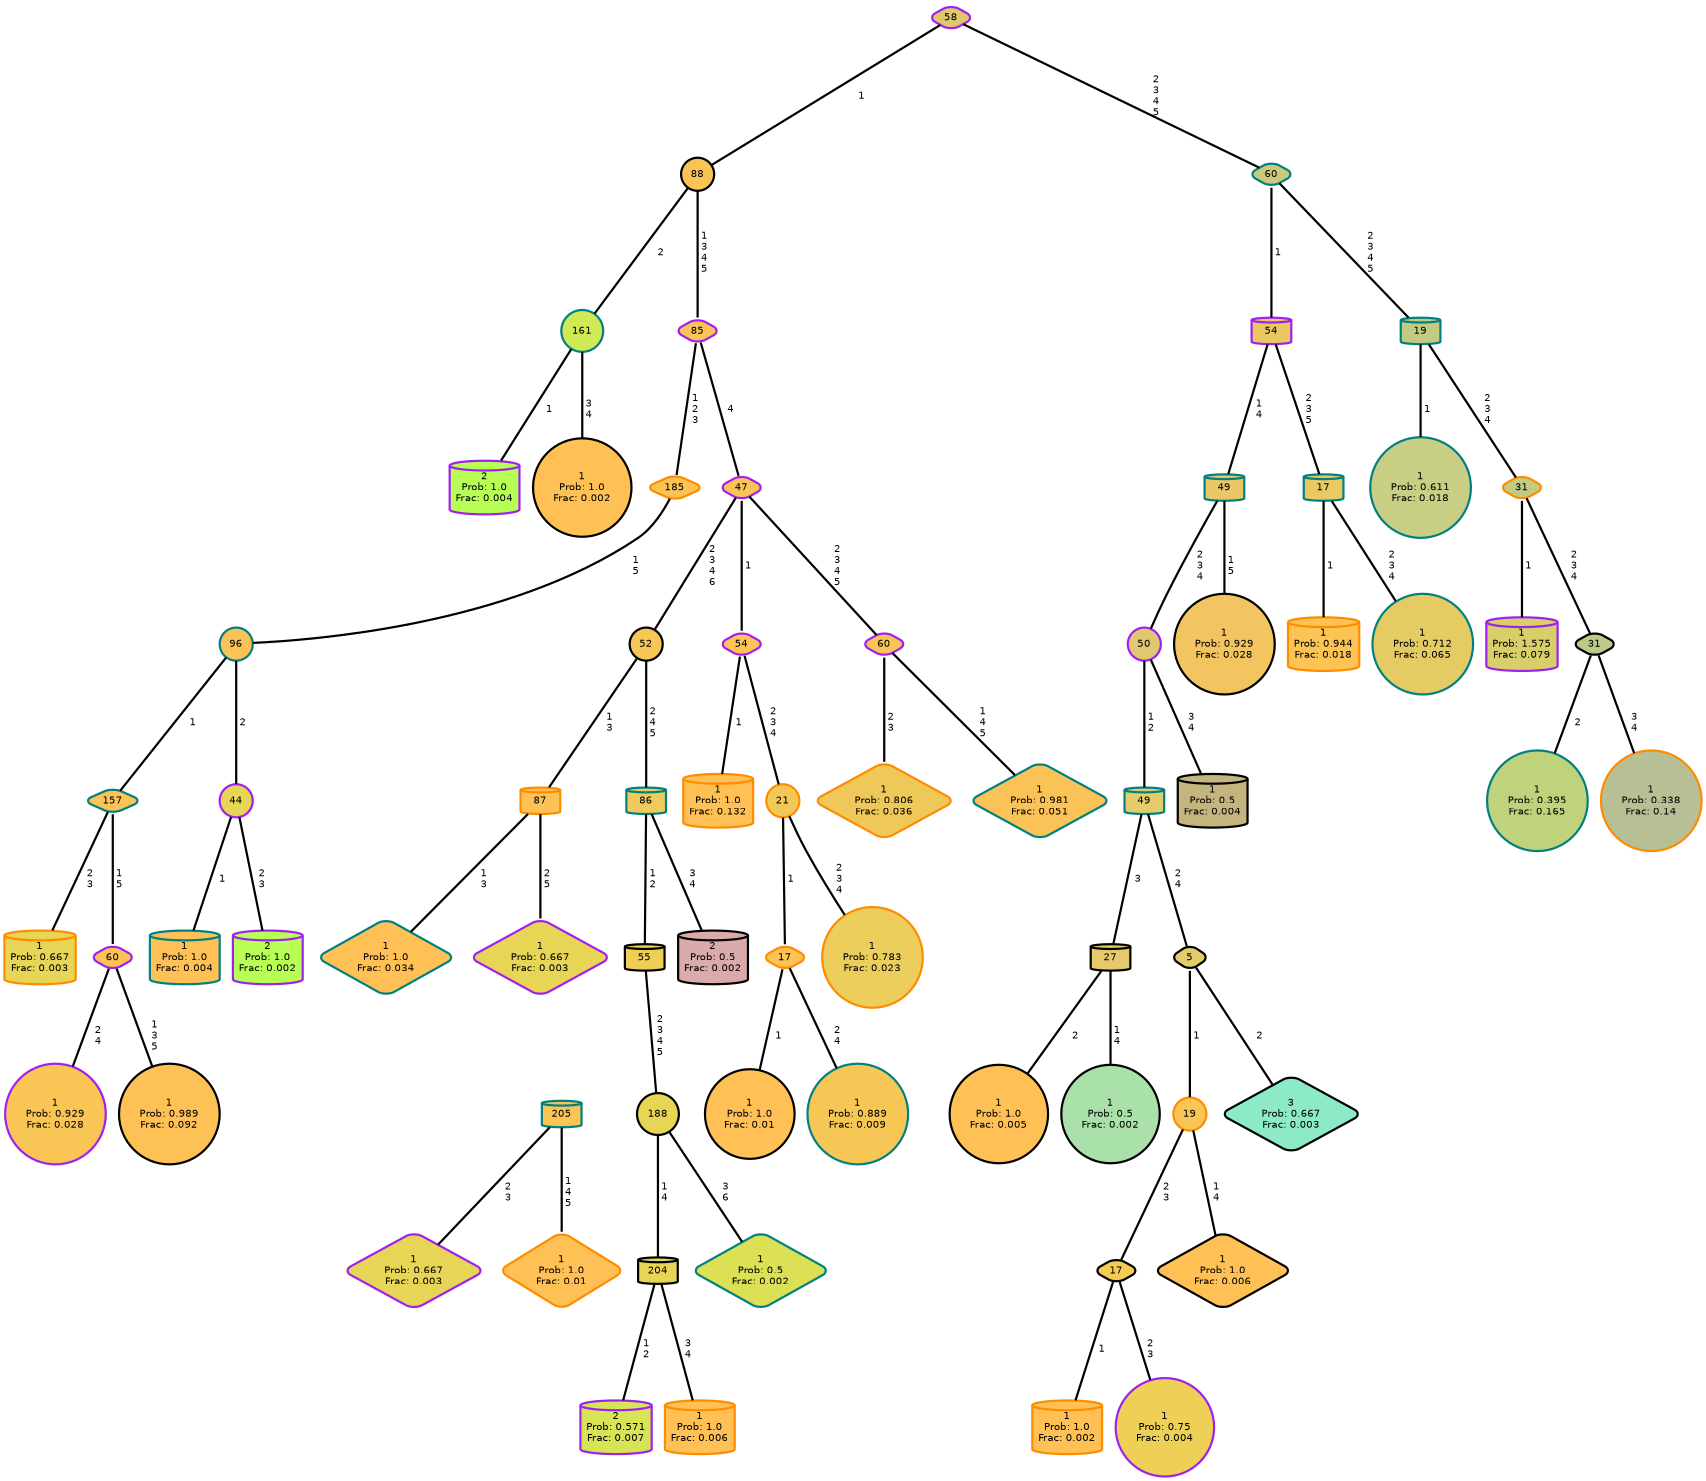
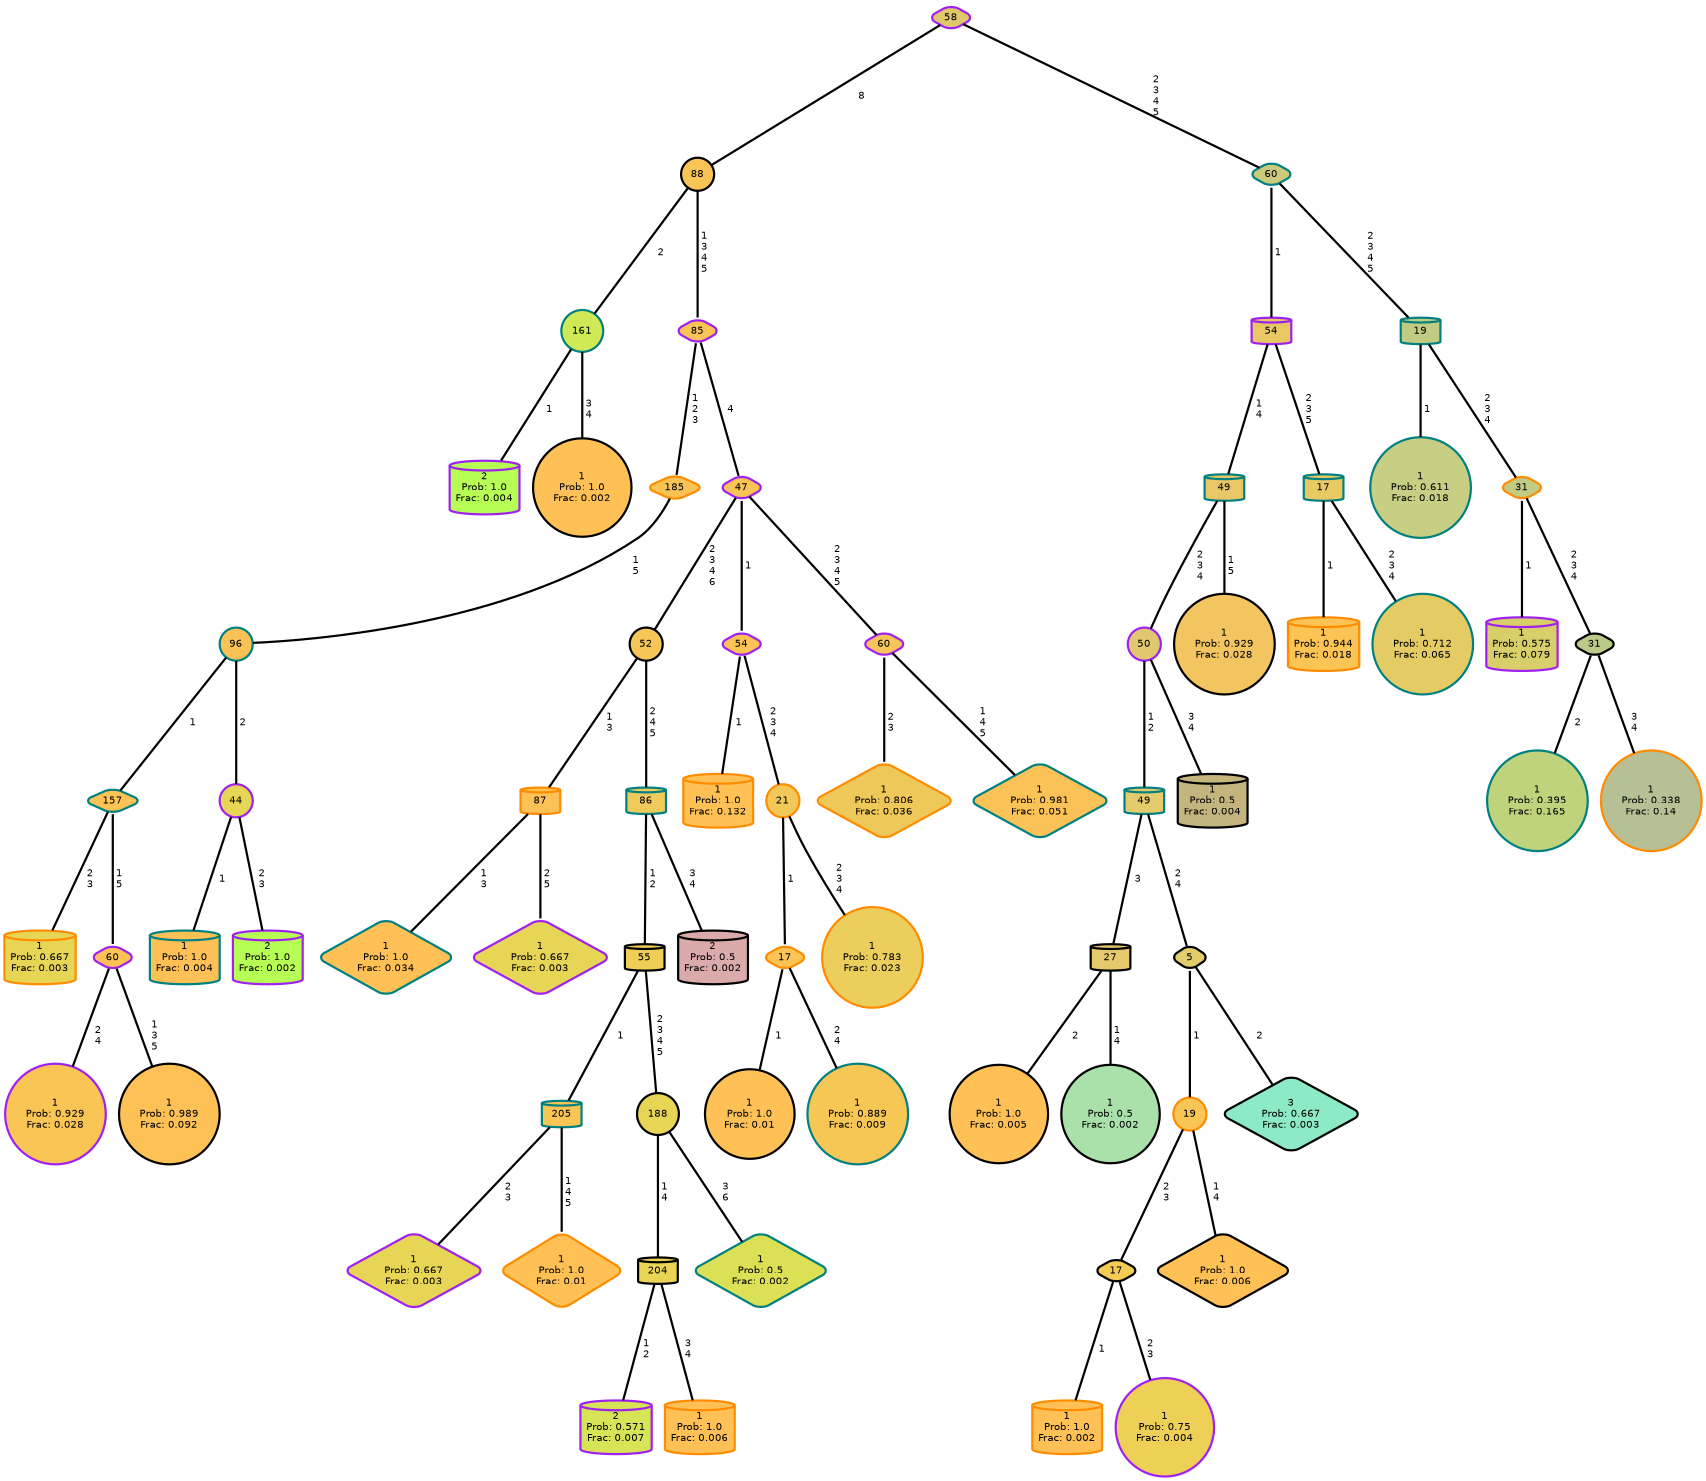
edge "58" -- "88": label " 1" -> " 8"
node "1 Prob: 1.575 Frac: 0.079": label "1 Prob: 1.575 Frac: 0.079" -> "1 Prob: 0.575 Frac: 0.079"
edge "55" -- "205": added, label "1"
